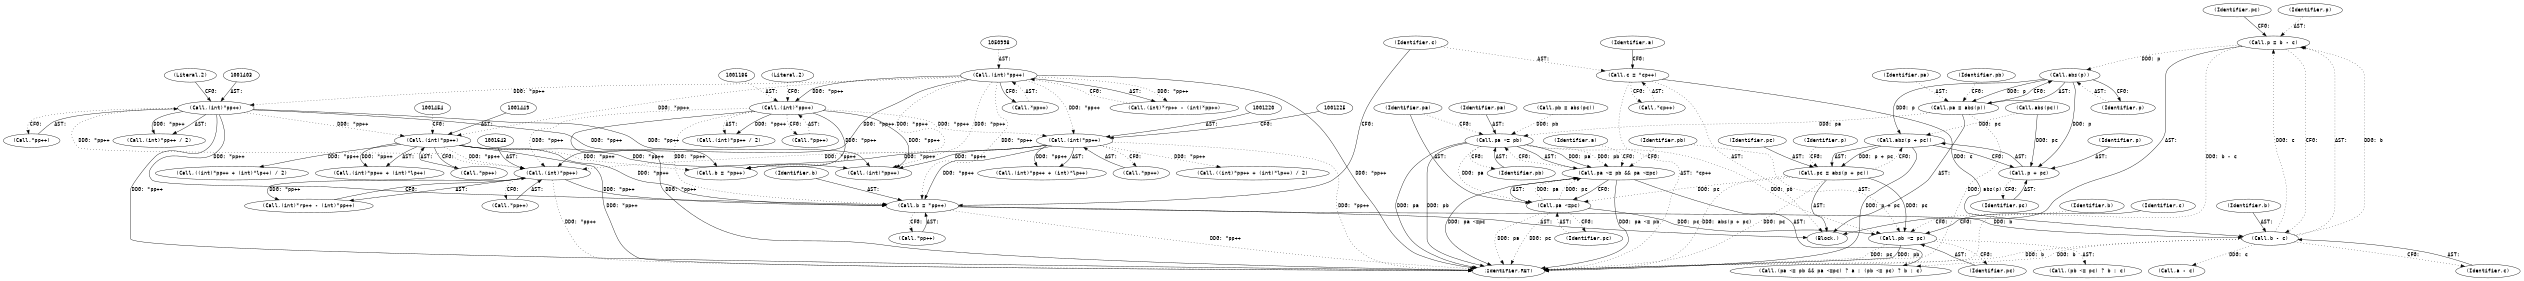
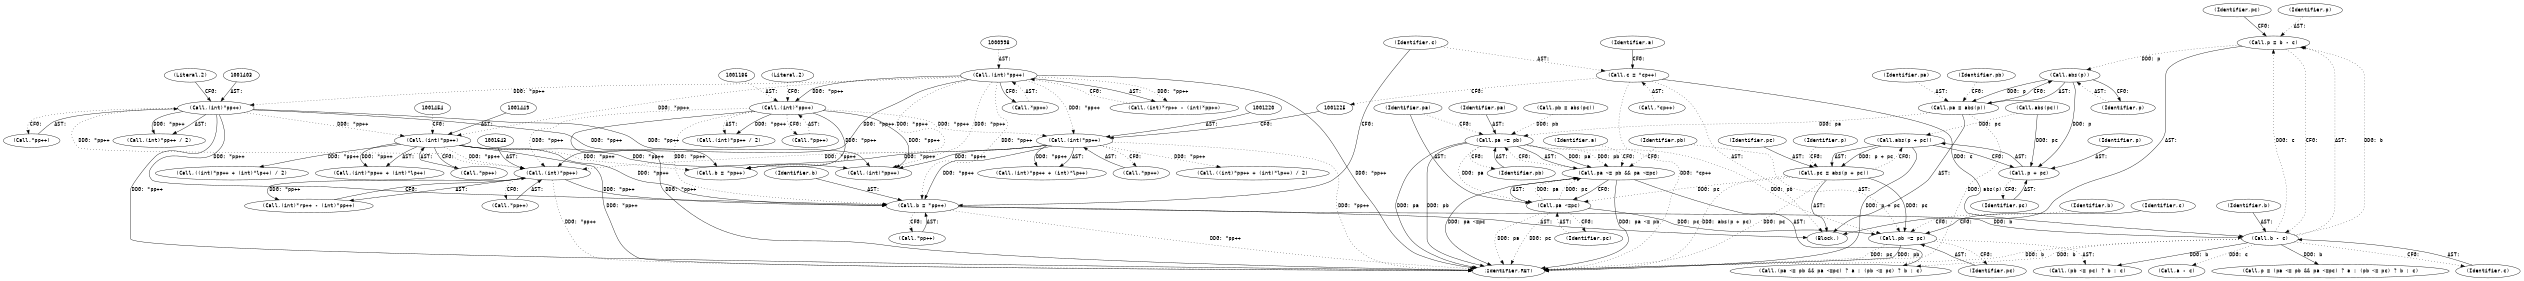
node "1050998": label "1050998" -> "1000998"
edge "(Call,abs(p))" -> "(Call,abs(p + pc))": removed, label "DDG: p"
edge "(Call,c = *cp++)" -> "(Call,*cp++)": now "(Call,c = *cp++)" -> "1001225"
edge "(Call,c = *cp++)" -> "(Identifier,RET)": label "AST: *cp++" -> "DDG: *cp++"
edge "(Call,p = b - c)" -> "(Identifier,RET)": removed, label "DDG: b - c"
edge "(Call,b - c)" -> "(Call,(pb <= pc) ? b : c)": added, label "DDG: b"
node "(Call,p = (pa <= pb && pa <=pc) ? a : (pb <= pc) ? b : c)": added
